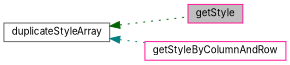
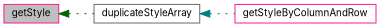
edge "getStyle" -> "duplicateStyleArray": reversed
